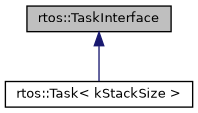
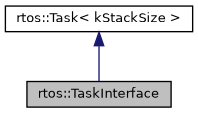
edge "rtos::Task< kStackSize >" -> "rtos::TaskInterface": reversed
